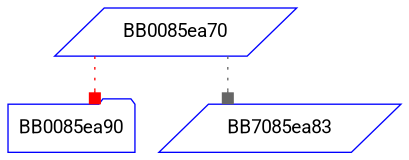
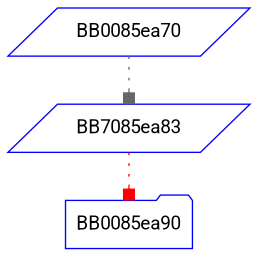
edge "BB0085ea70" -> "BB0085ea90": now "BB7085ea83" -> "BB0085ea90"
